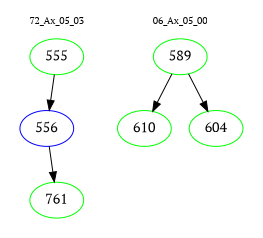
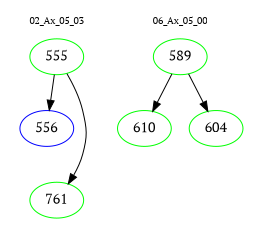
cluster "72_Ax_05_03": label "72_Ax_05_03" -> "02_Ax_05_03"
edge "556" -> "761": now "555" -> "761"
